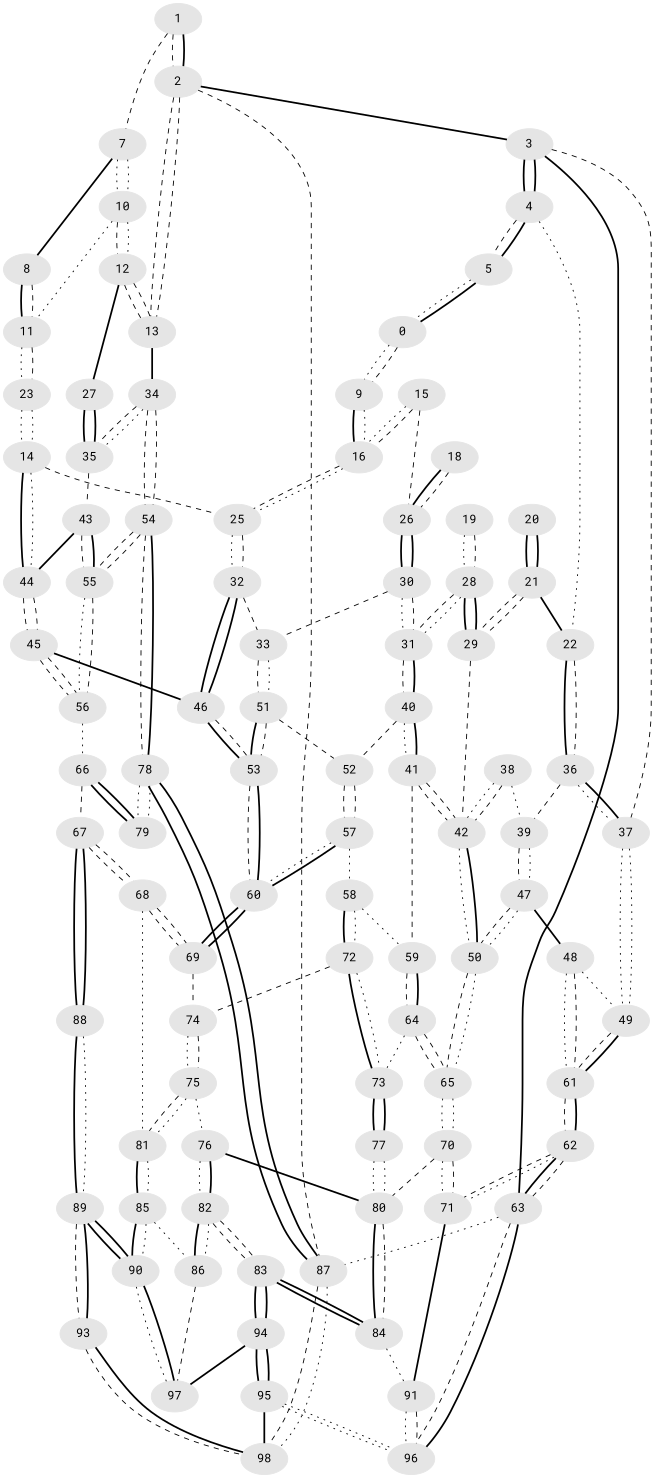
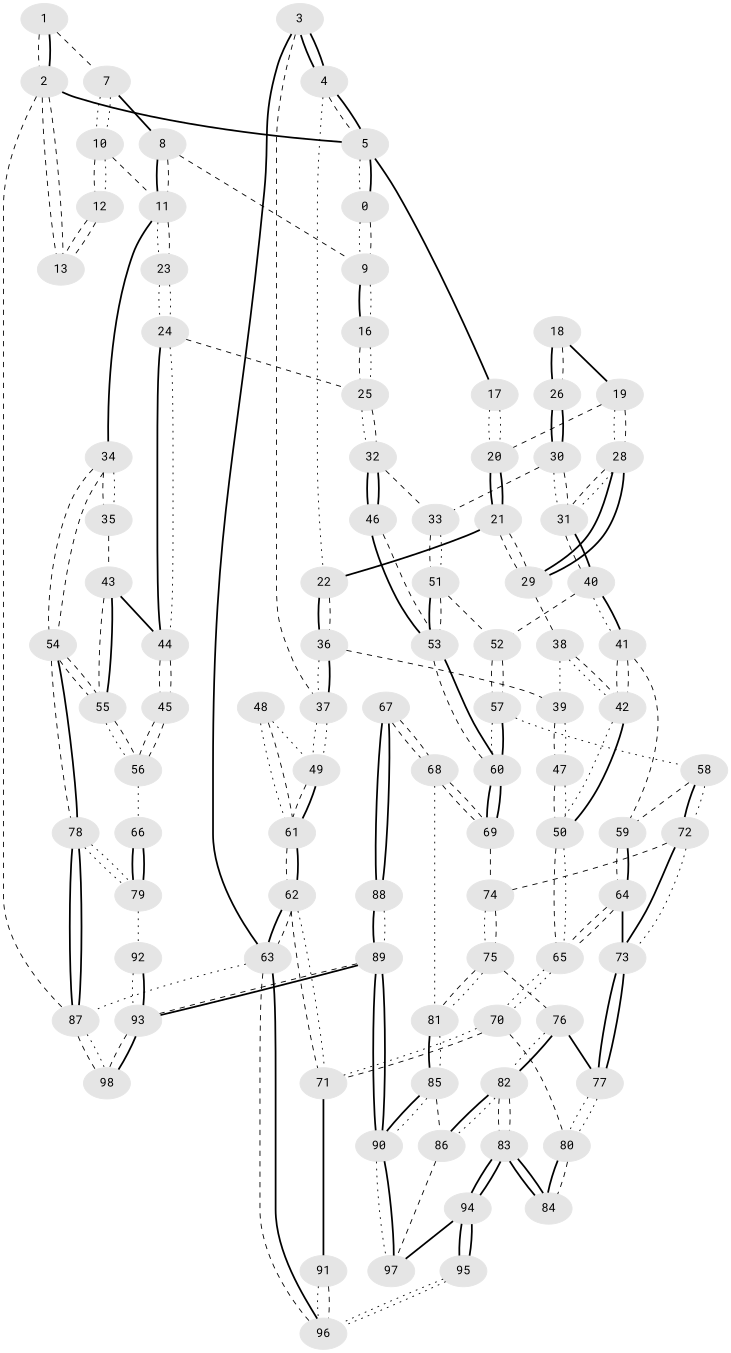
edge "2" -- "3": now "2" -- "5"
edge "8" -- "9": added
edge "10" -- "11": style dotted -> dashed
edge "18" -- "19": added
edge "13" -- "34": now "11" -- "34"
node "27": removed
node "15": removed
node "17": added
edge "19" -- "20": added
node "14": label "14" -> "24"
edge "45" -- "46": removed
edge "29" -- "42": now "29" -- "38"
edge "66" -- "67": removed
edge "58" -- "59": style dotted -> dashed
edge "47" -- "48": removed
node "92": added
edge "64" -- "73": style dotted -> bold
edge "75" -- "76": style dotted -> dashed
edge "76" -- "80": now "76" -- "77"
edge "85" -- "86": style dotted -> dashed
edge "84" -- "91": removed
edge "95" -- "98": removed
